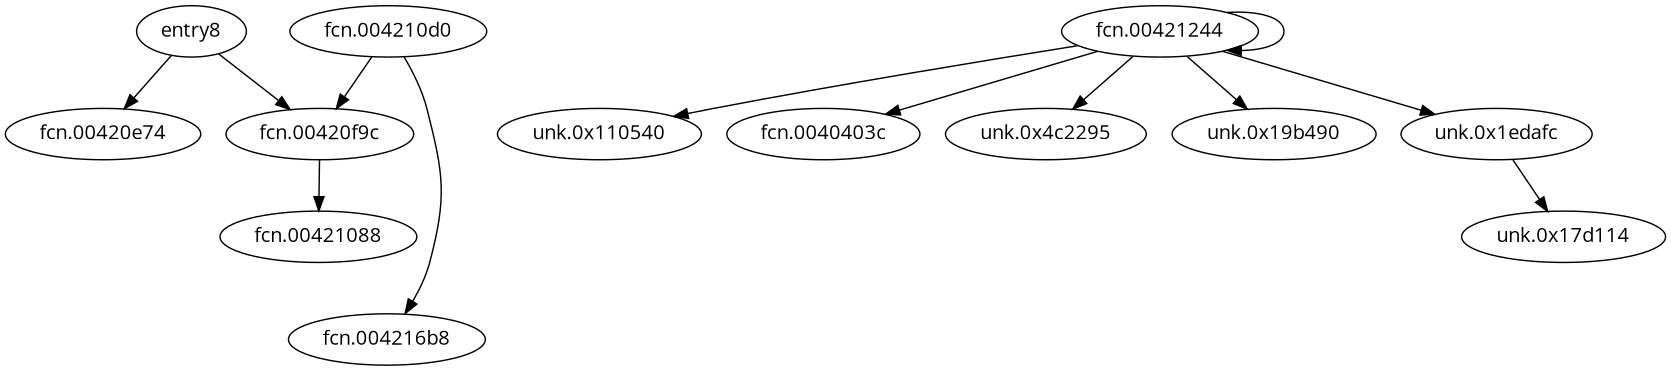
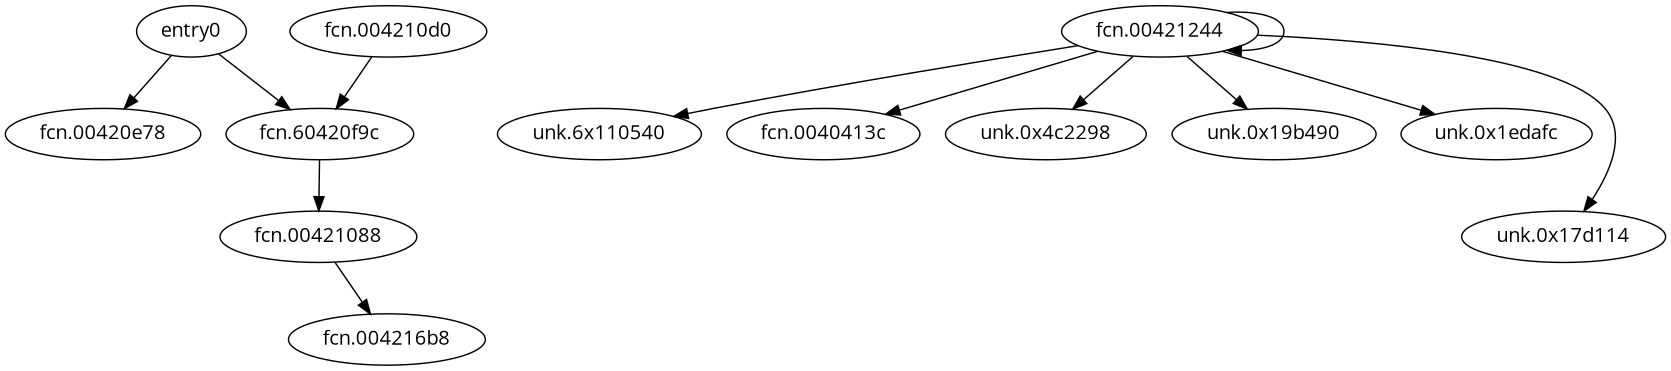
node "entry8": label "entry8" -> "entry0"
node "fcn.00420e74": label "fcn.00420e74" -> "fcn.00420e78"
node "fcn.00420f9c": label "fcn.00420f9c" -> "fcn.60420f9c"
node "unk.0x110540": label "unk.0x110540" -> "unk.6x110540"
node "fcn.0040403c": label "fcn.0040403c" -> "fcn.0040413c"
node "unk.0x4c2295": label "unk.0x4c2295" -> "unk.0x4c2298"
edge "fcn.004210d0" -> "fcn.004216b8": now "fcn.00421088" -> "fcn.004216b8"
edge "unk.0x1edafc" -> "unk.0x17d114": now "fcn.00421244" -> "unk.0x17d114"
